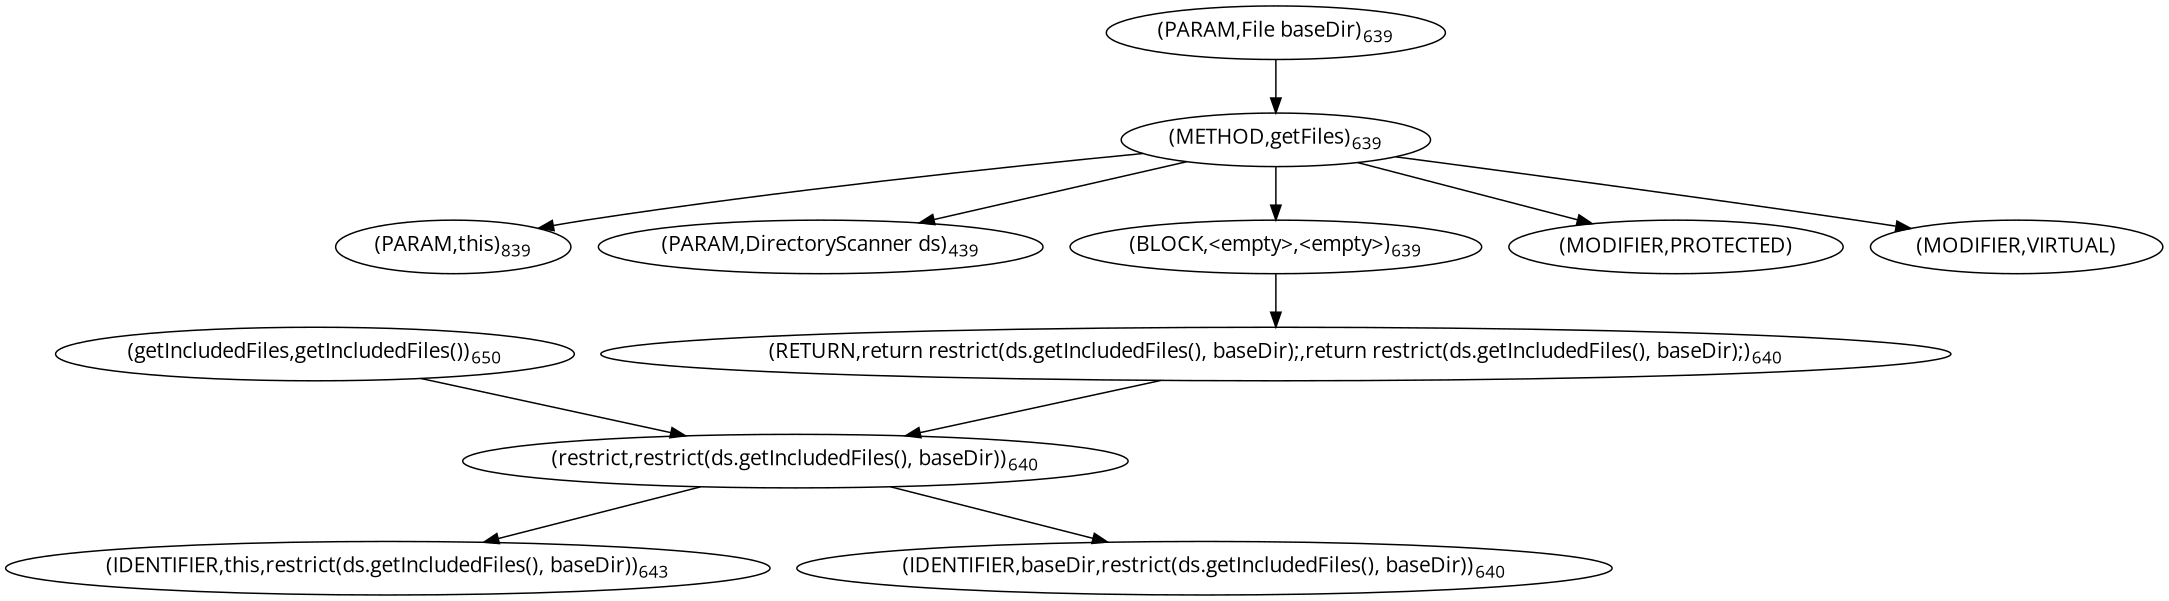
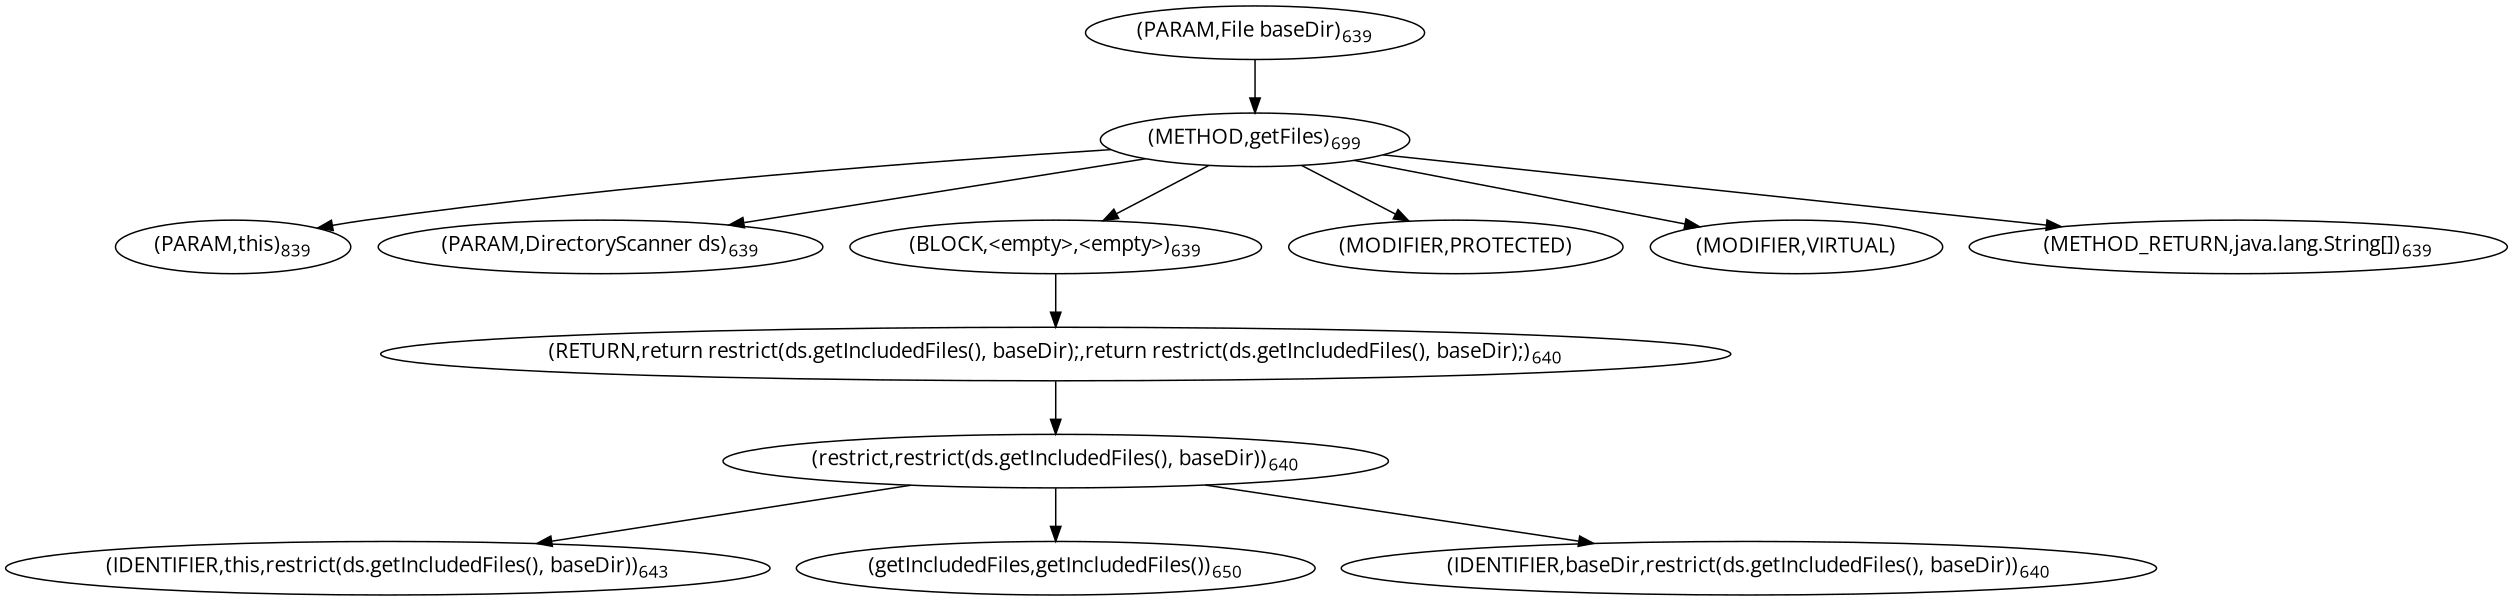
node "(METHOD,getFiles)": text "639" -> "699"
node "(PARAM,DirectoryScanner ds)": text "439" -> "639"
node "(METHOD_RETURN,java.lang.String[])": added
edge "(getIncludedFiles,getIncludedFiles())" -> "(restrict,restrict(ds.getIncludedFiles(), baseDir))": reversed
